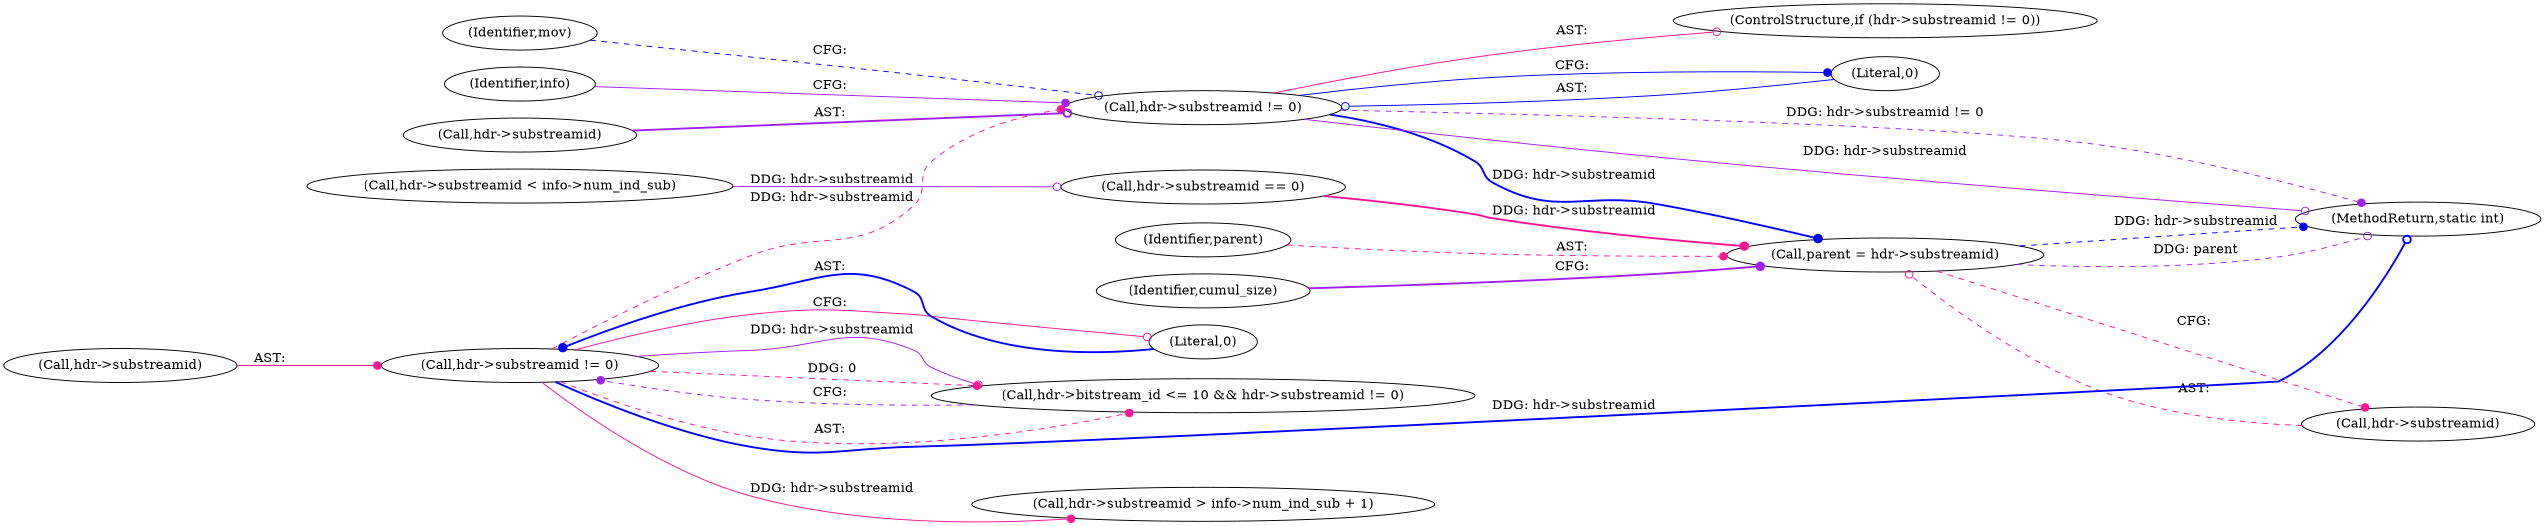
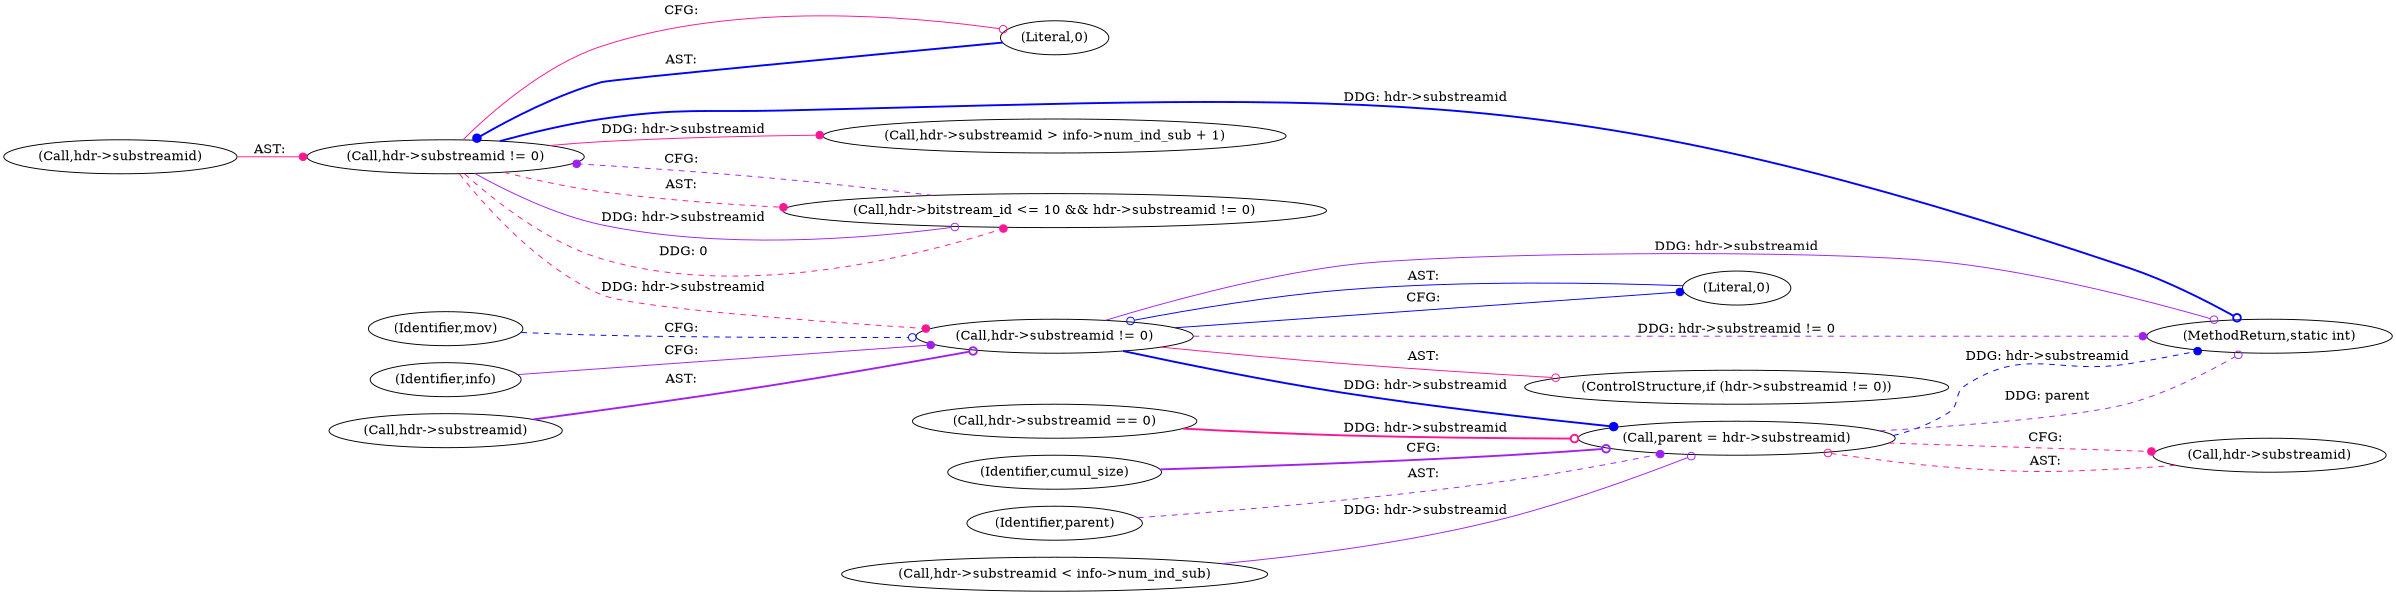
edge "(Call,hdr->substreamid < info->num_ind_sub)" -> "(Call,hdr->substreamid == 0)": now "(Call,hdr->substreamid < info->num_ind_sub)" -> "(Call,parent = hdr->substreamid)"
edge "(Call,hdr->substreamid == 0)" -> "(Call,parent = hdr->substreamid)": arrowhead dot -> odot
edge "(Identifier,parent)" -> "(Call,parent = hdr->substreamid)": color deeppink -> purple
edge "(Identifier,cumul_size)" -> "(Call,parent = hdr->substreamid)": arrowhead dot -> odot
